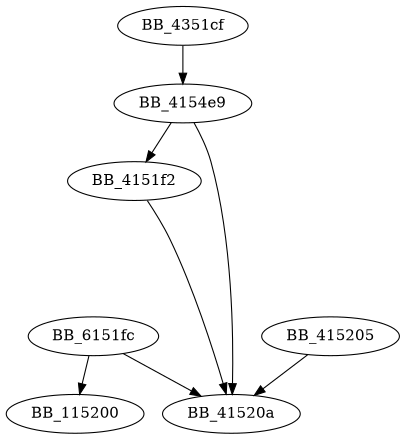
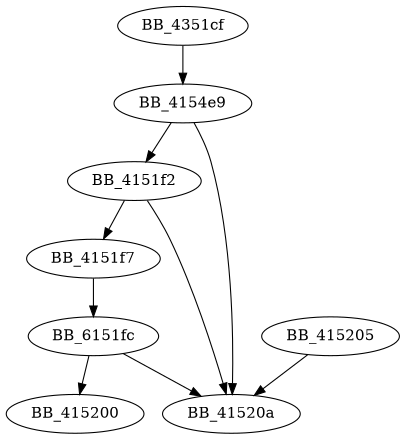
node "BB_4151f7": added
node "BB_115200": label "BB_115200" -> "BB_415200"
